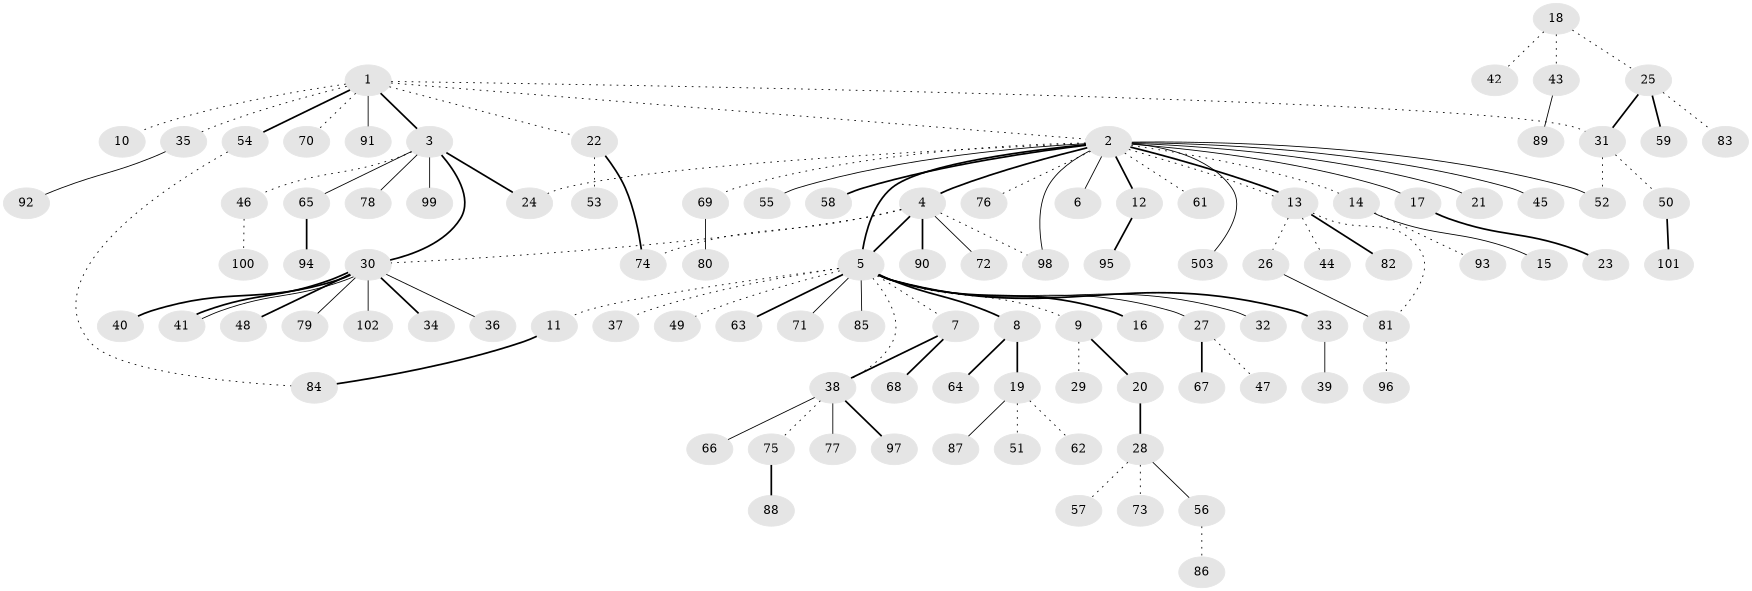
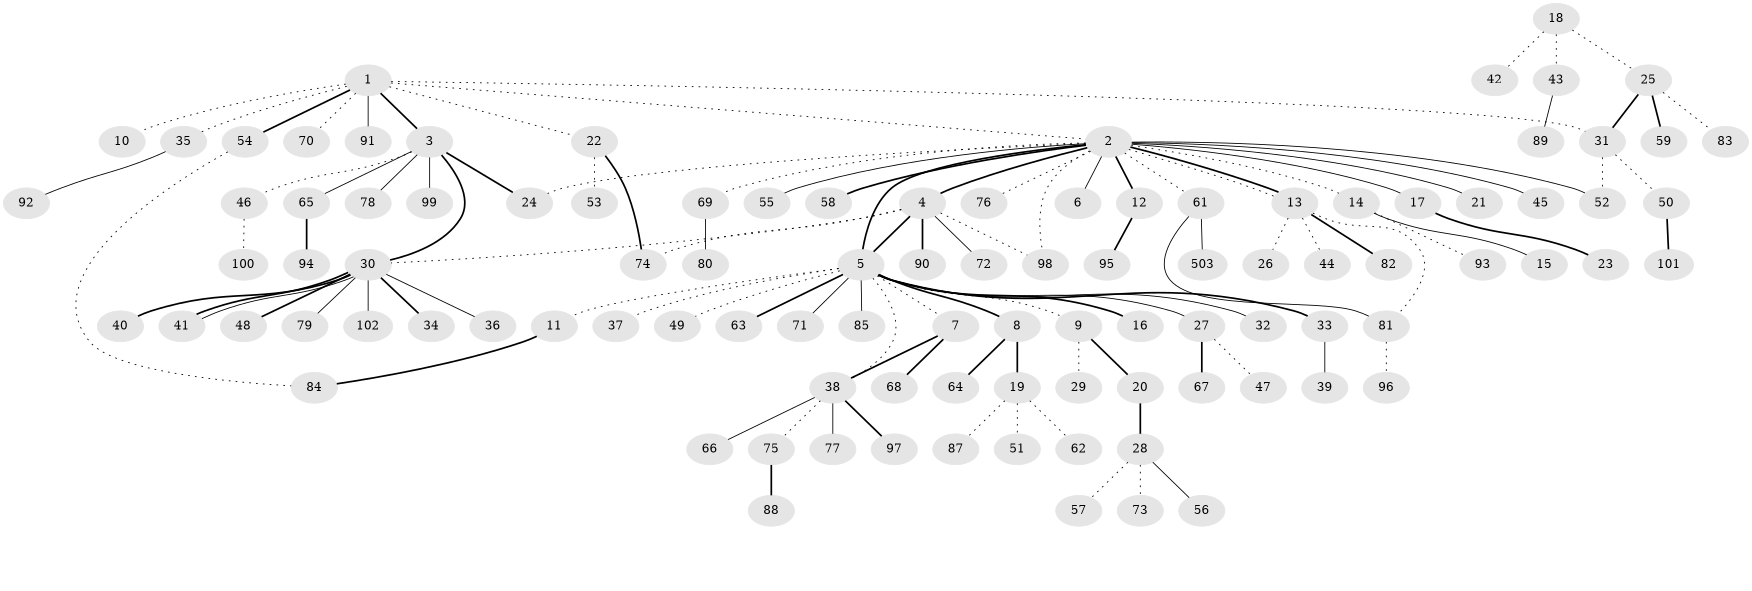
edge "2" -- "503": now "61" -- "503"
edge "2" -- "98": style solid -> dotted
edge "26" -- "81": now "61" -- "81"
edge "19" -- "87": style solid -> dotted
node "86": removed
